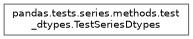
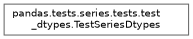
node "pandas.tests.series.methods.test _dtypes.TestSeriesDtypes": label "pandas.tests.series.methods.test _dtypes.TestSeriesDtypes" -> "pandas.tests.series.tests.test _dtypes.TestSeriesDtypes"
